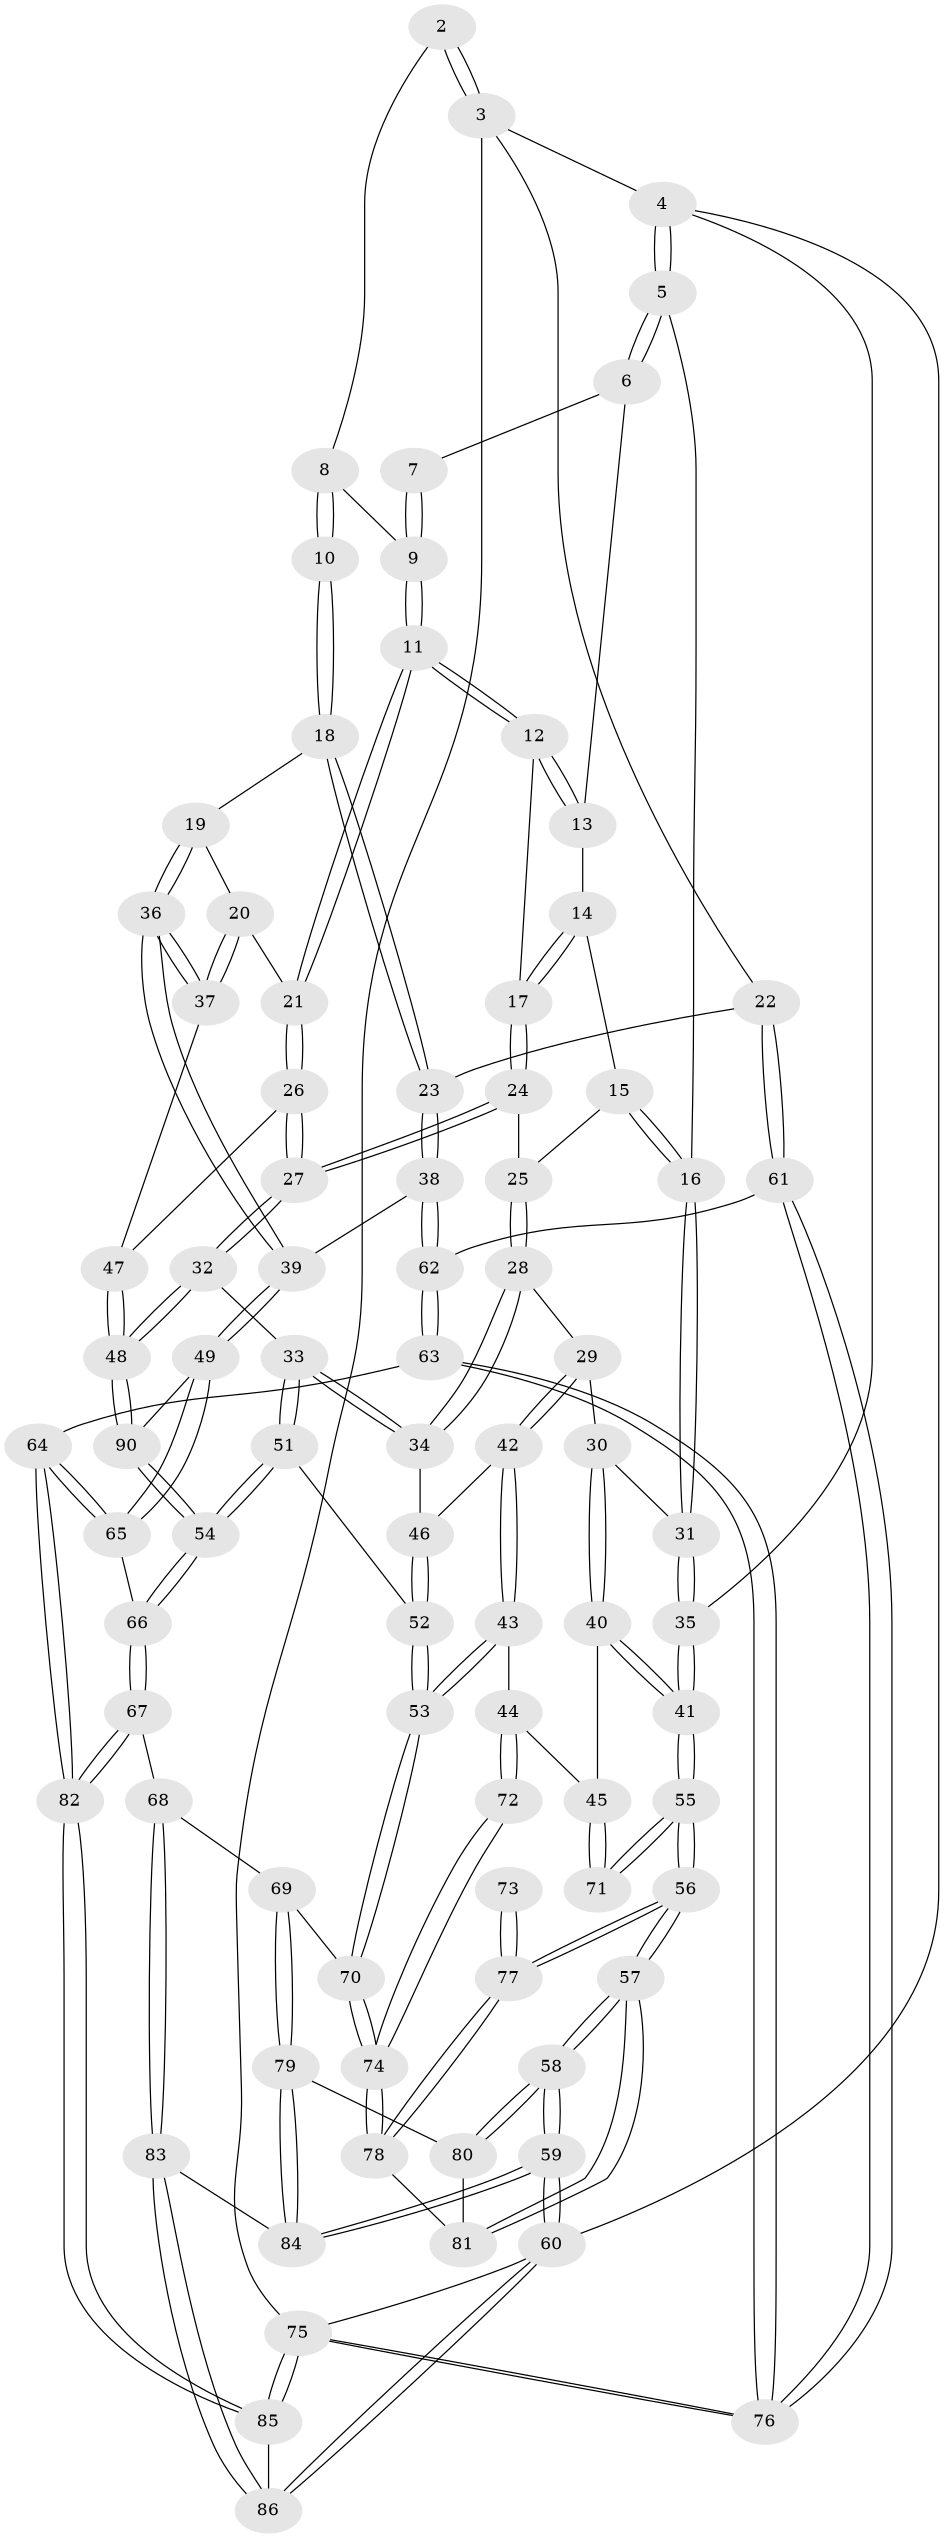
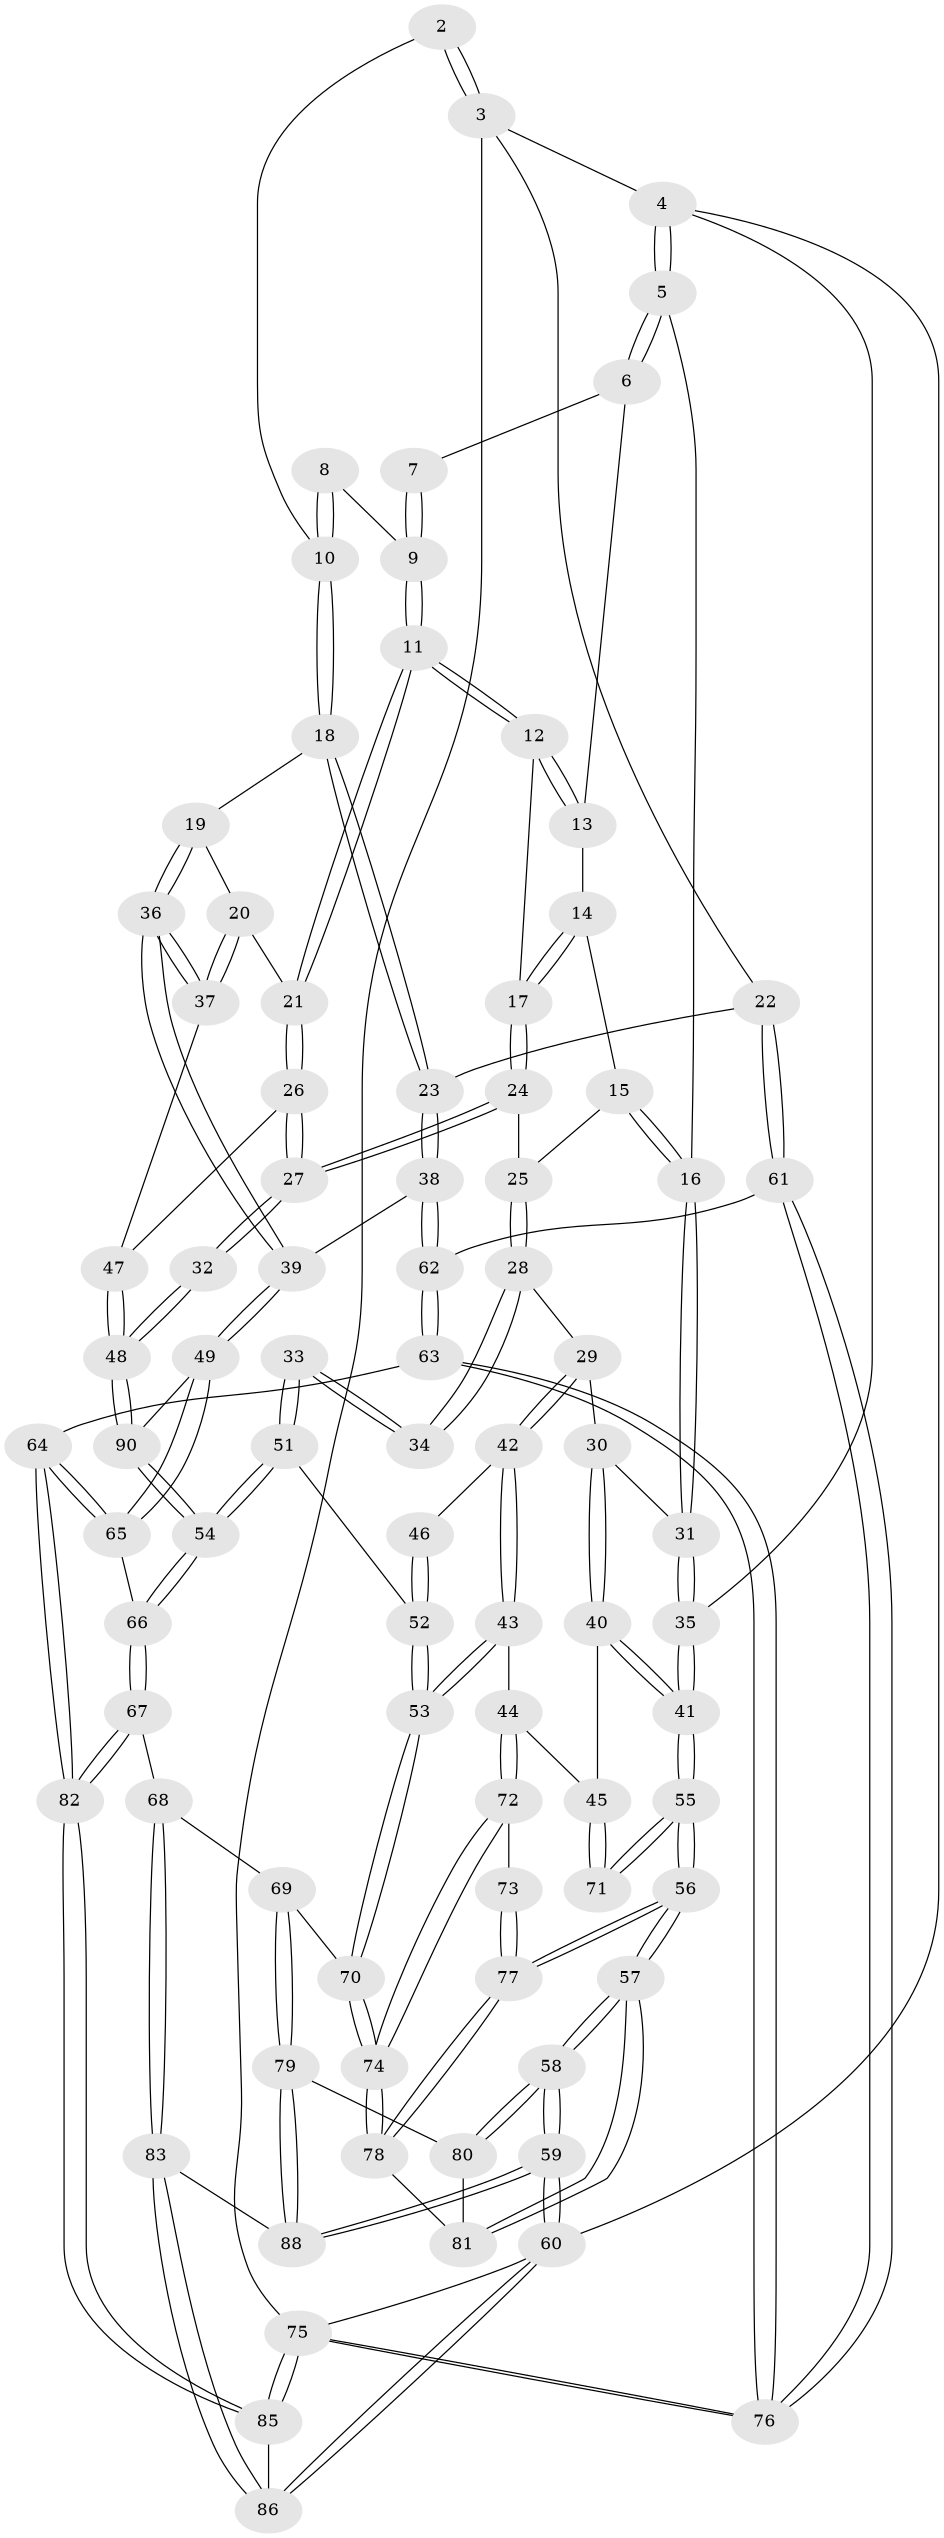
edge "2" -- "8": now "2" -- "10"
edge "32" -- "33": removed
edge "34" -- "46": removed
edge "72" -- "73": added
node "84": label "84" -> "88"
